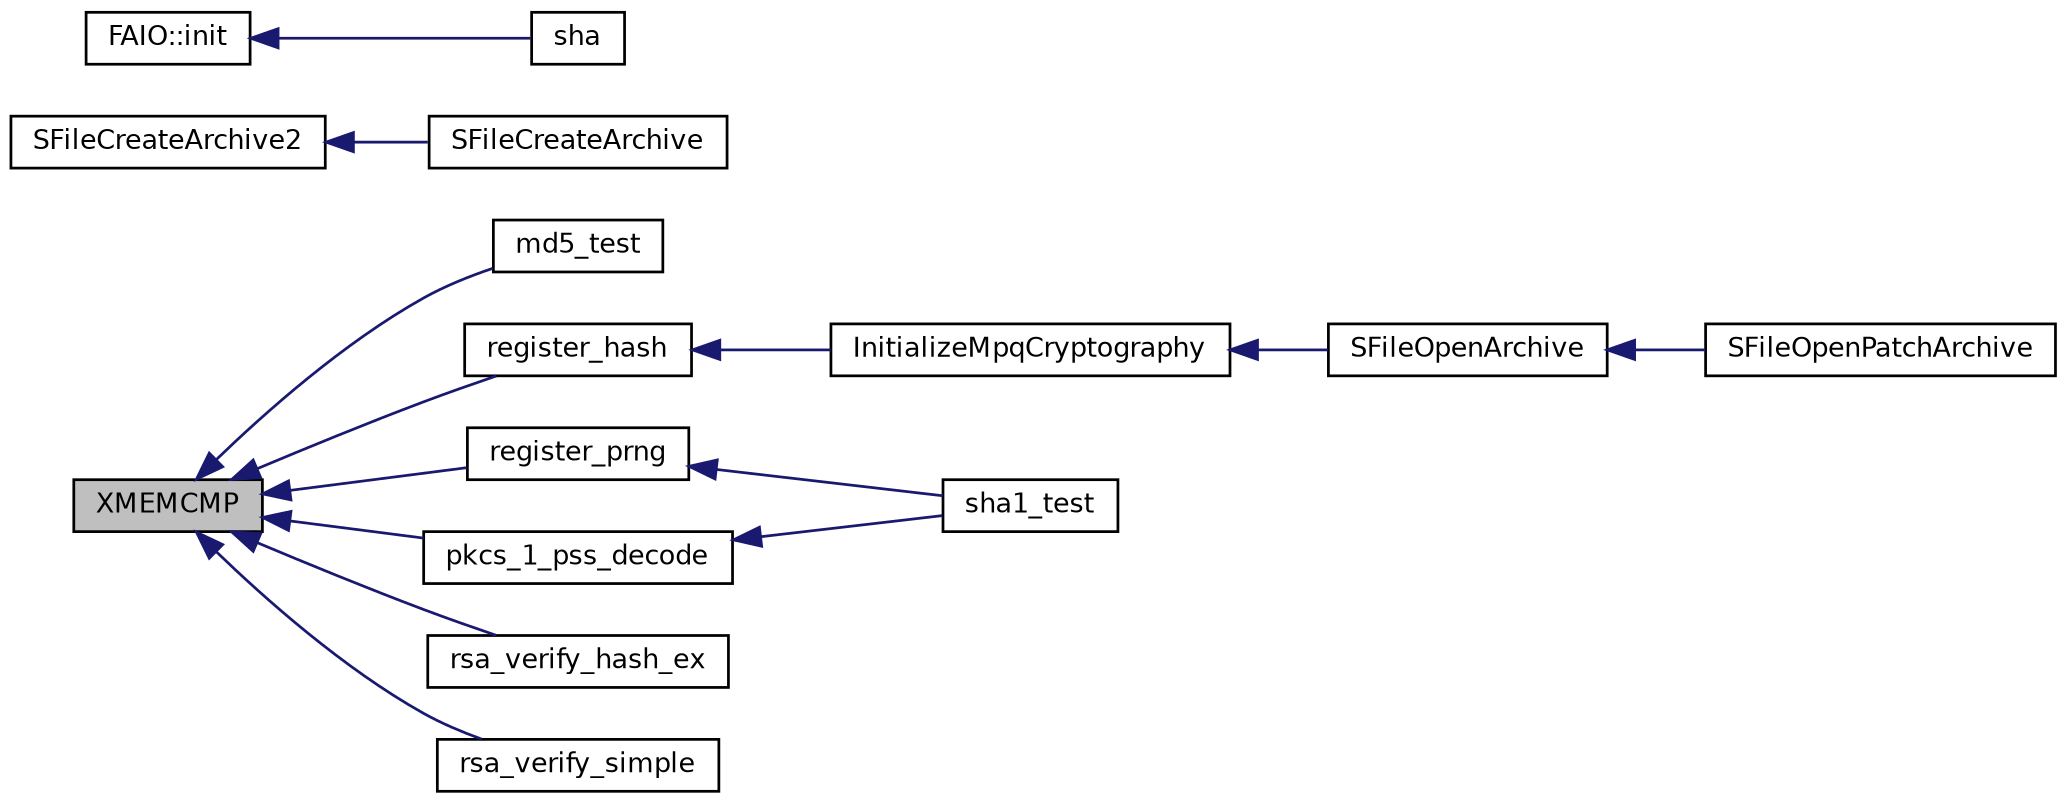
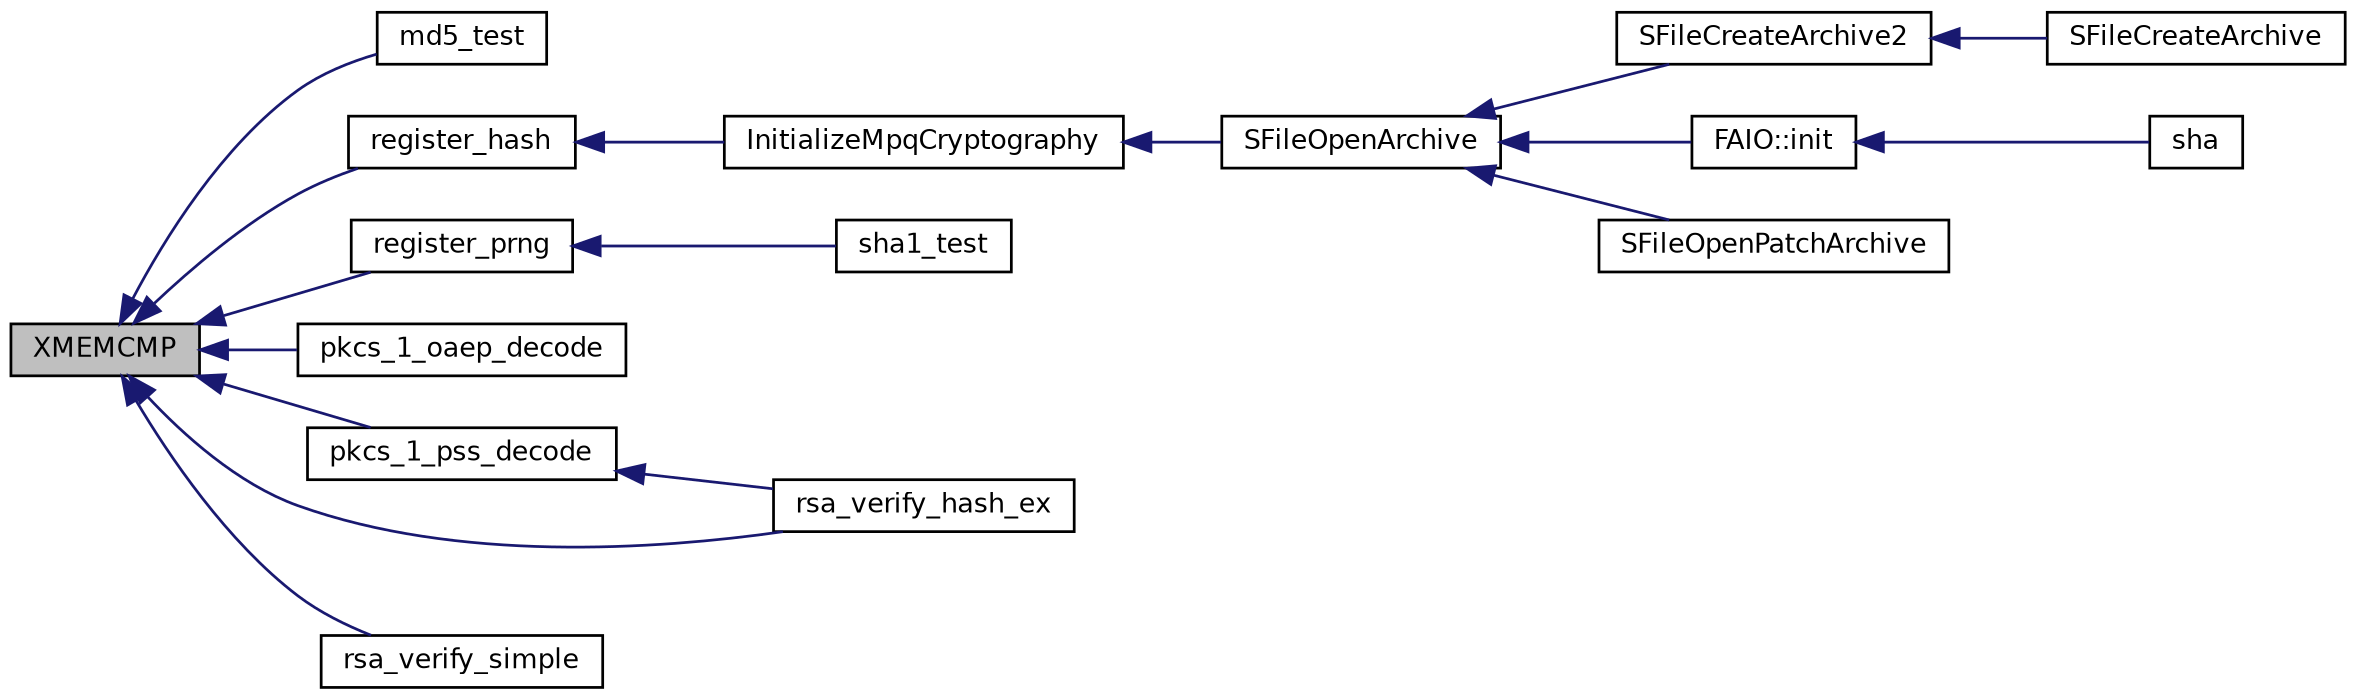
edge "SFileCreateArchive2" -> "SFileOpenArchive": added
edge "FAIO::init" -> "SFileOpenArchive": added
node "pkcs_1_oaep_decode": added
edge "sha1_test" -> "pkcs_1_pss_decode": now "rsa_verify_hash_ex" -> "pkcs_1_pss_decode"
